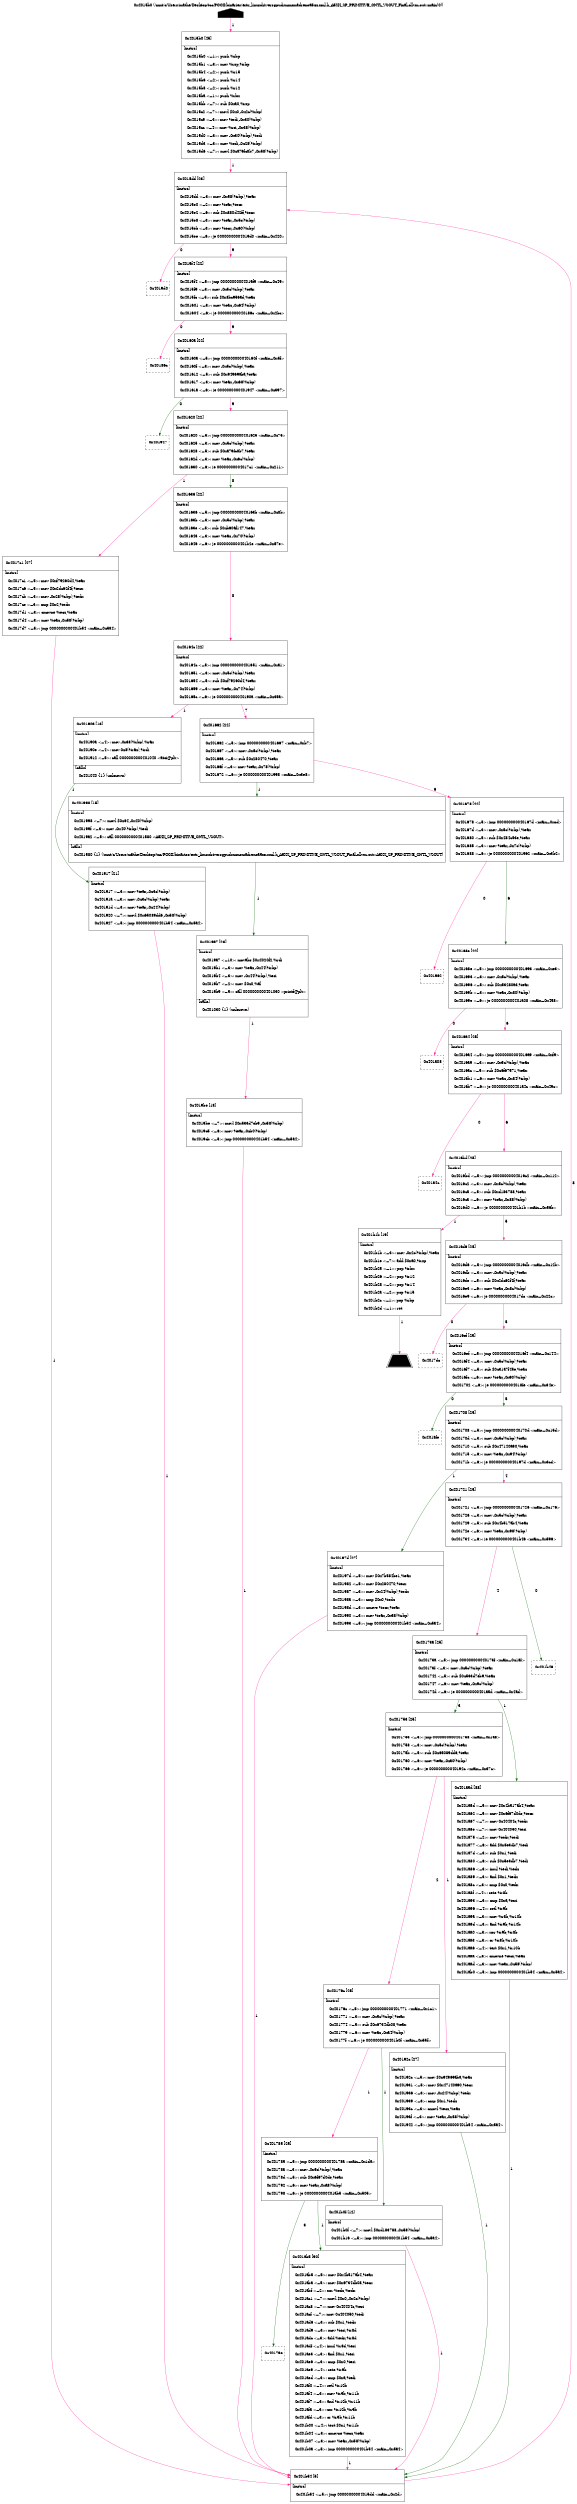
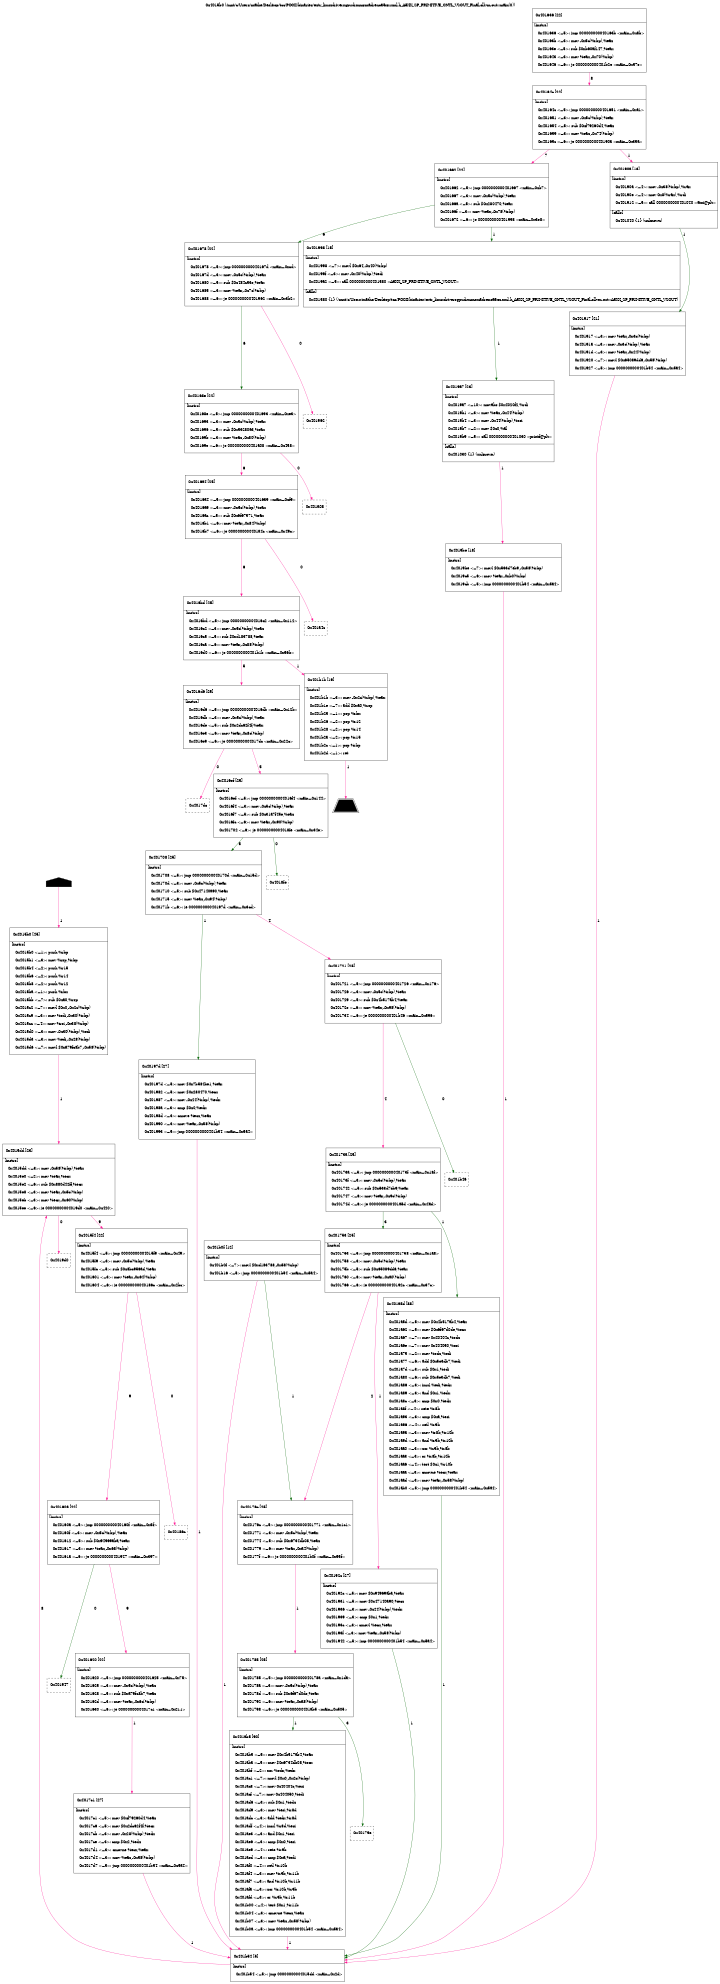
edge "0x401620 [22]" -> "0x401636 [22]": removed, label "8"
edge "0x401662 [22]" -> "0x401678 [22]": color deeppink -> darkgreen
edge "0x40176c [25]" -> "0x401b0f [12]": reversed
